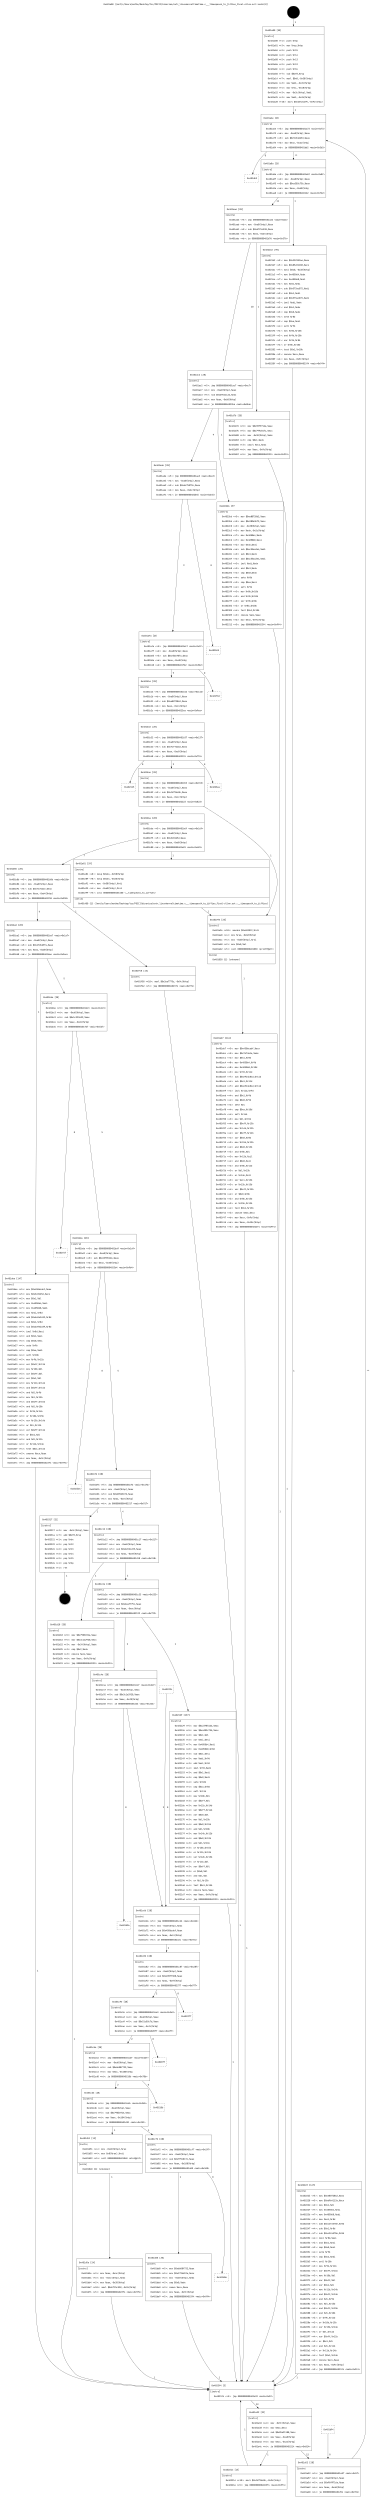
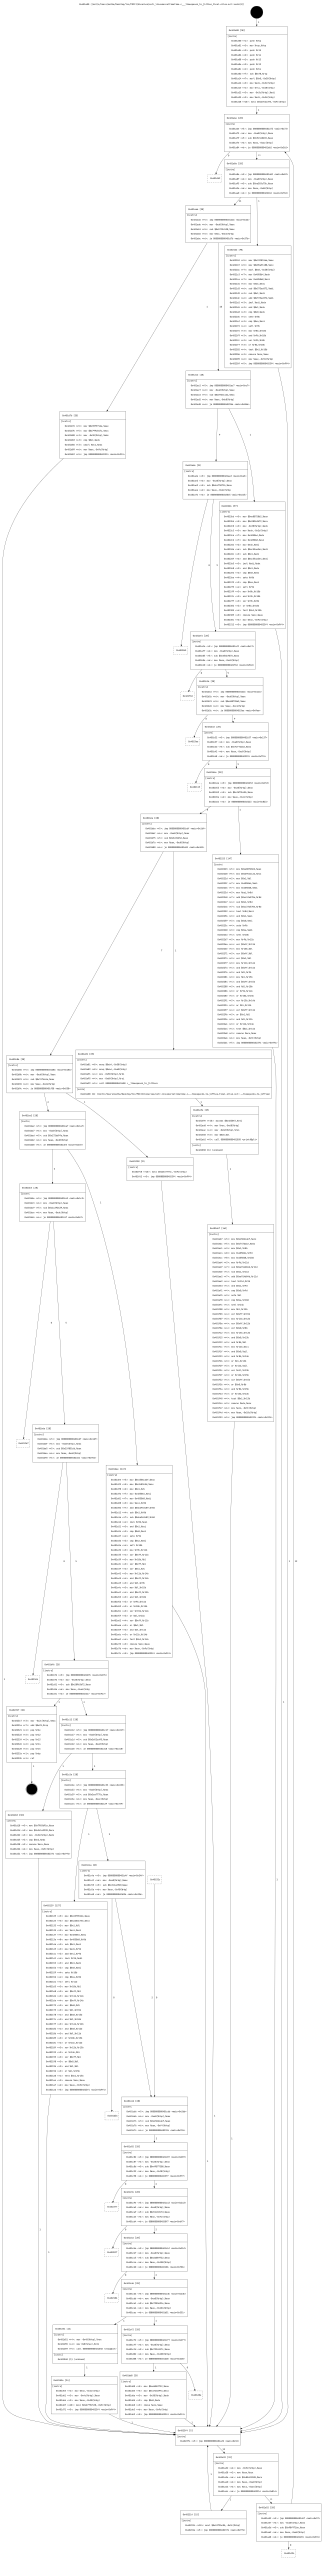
edge "0x401b32 [28]" -> "0x4023ea": now "0x401b16 [28]" -> "0x4023ea"
edge "0x401b4e [28]" -> "0x401e9e [25]": now "0x401b4e [28]" -> "0x402223 [147]"
edge "0x401d94" -> "0x401a52 [28]": reversed
